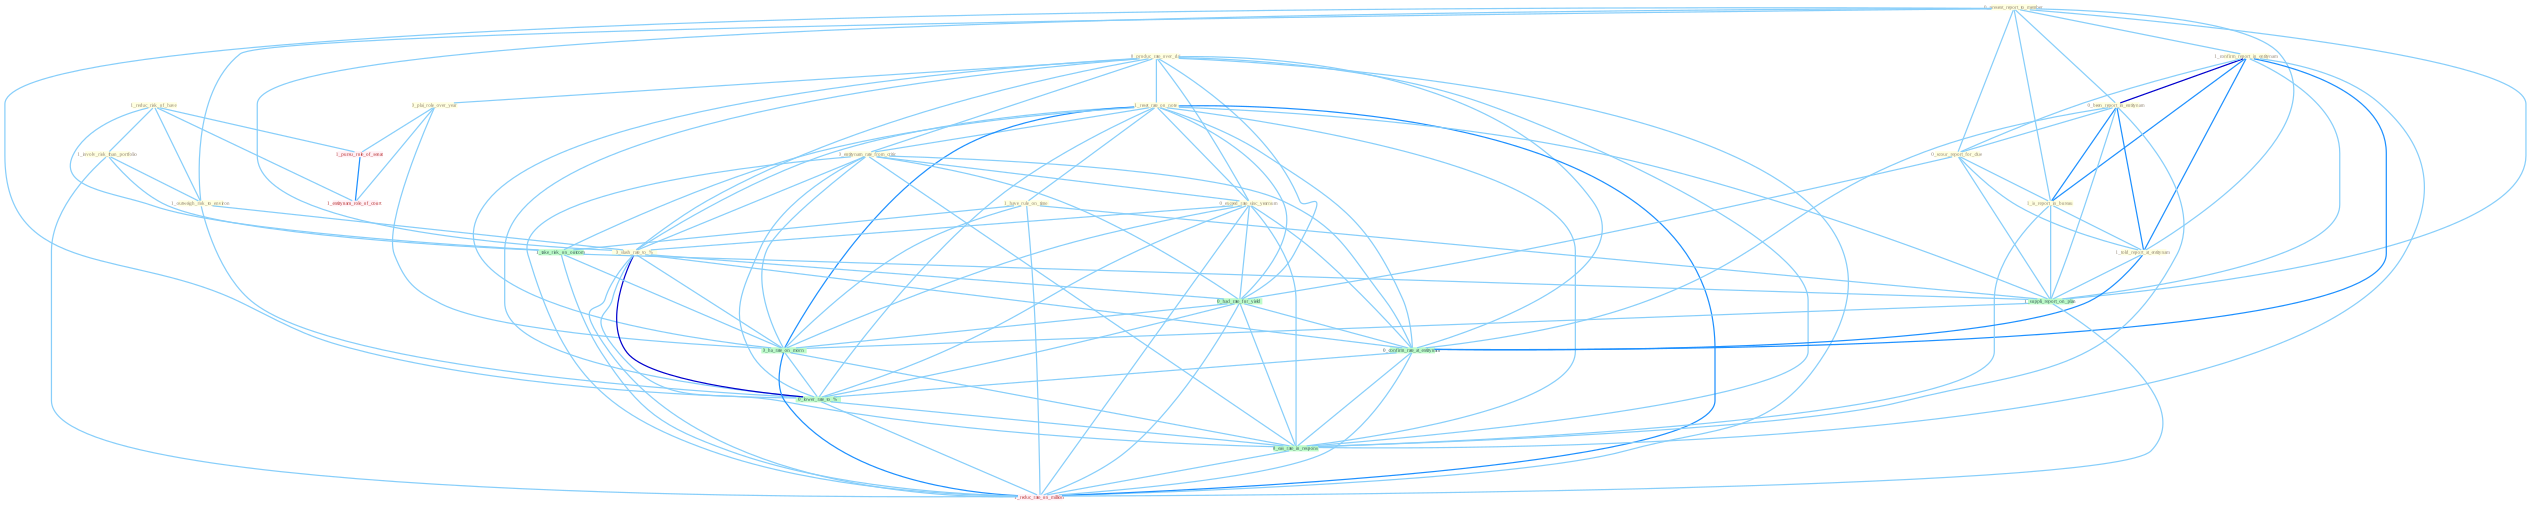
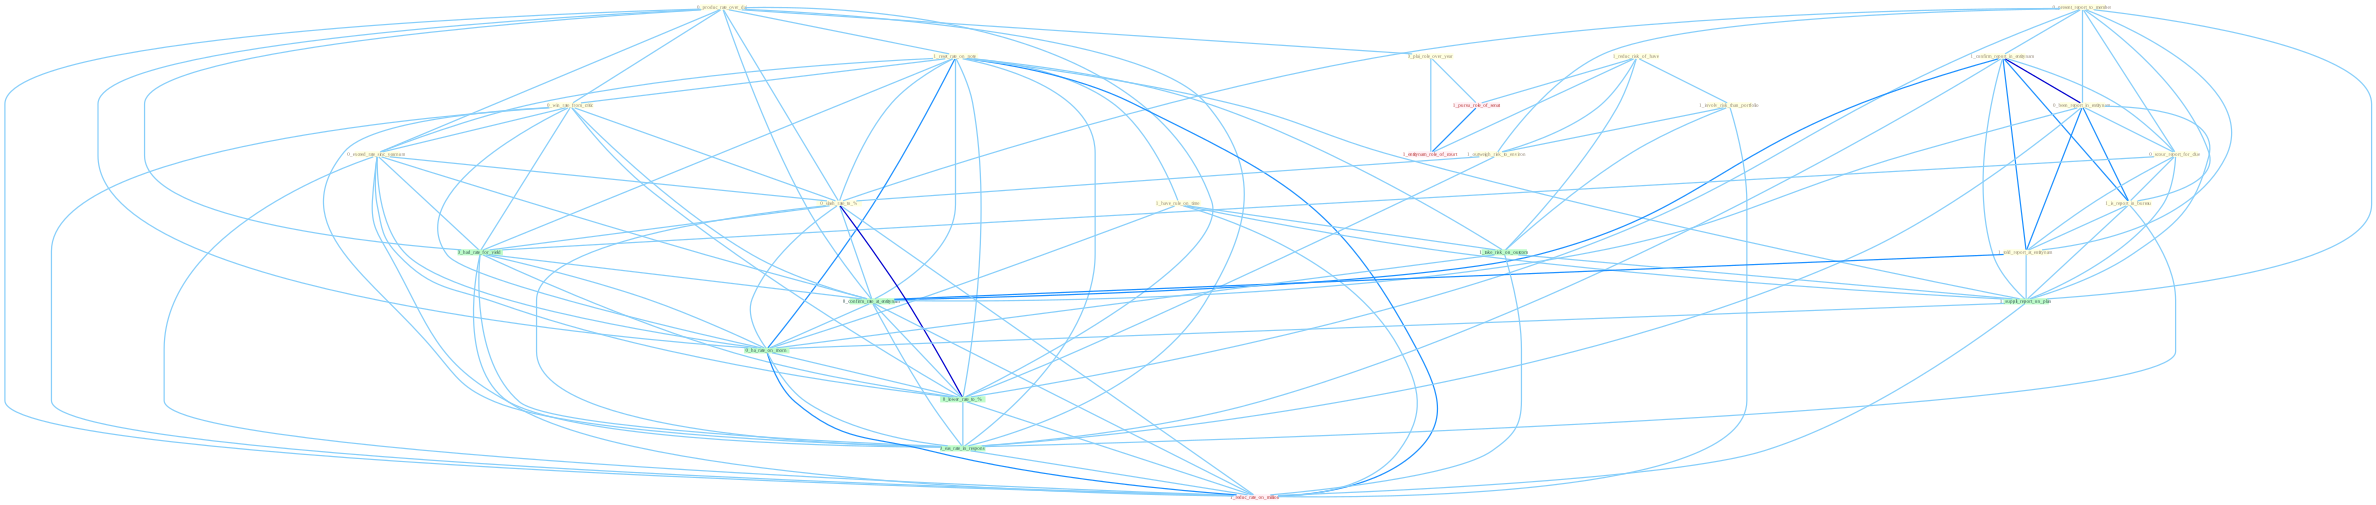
node "0_entitynam_rate_from_critic": label "0_entitynam_rate_from_critic" -> "0_win_rate_from_critic"
edge "0_plai_role_over_year" -- "0_ha_rate_on_morn": now "0_confirm_rate_at_entitynam" -- "0_ha_rate_on_morn"
